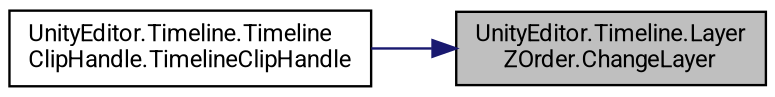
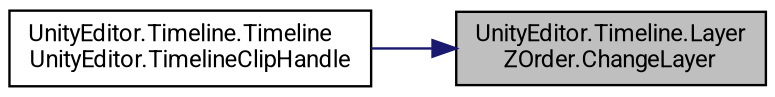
node "UnityEditor.Timeline.Timeline ClipHandle.TimelineClipHandle": label "UnityEditor.Timeline.Timeline ClipHandle.TimelineClipHandle" -> "UnityEditor.Timeline.Timeline UnityEditor.TimelineClipHandle"
